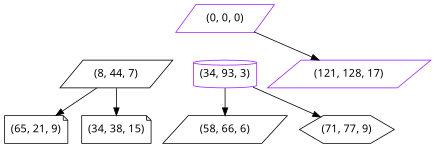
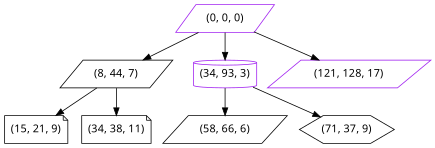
edge "(0, 0, 0)" -> "(34, 93, 3)": added
edge "(0, 0, 0)" -> "(8, 44, 7)": added
node "(65, 21, 9)": label "(65, 21, 9)" -> "(15, 21, 9)"
node "(34, 38, 15)": label "(34, 38, 15)" -> "(34, 38, 11)"
node "(71, 77, 9)": label "(71, 77, 9)" -> "(71, 37, 9)"
